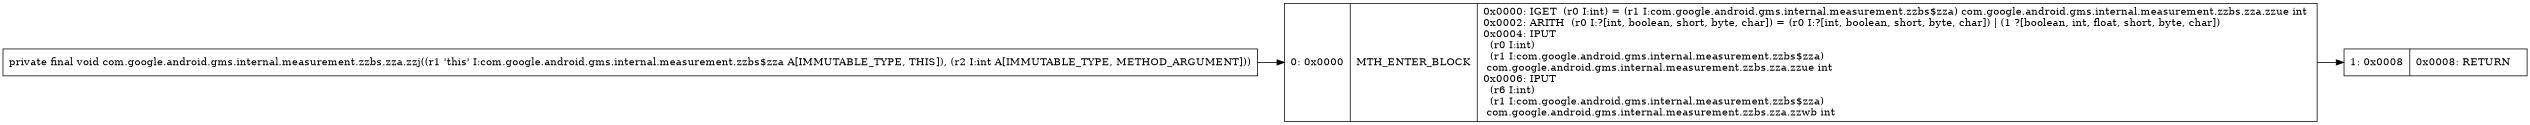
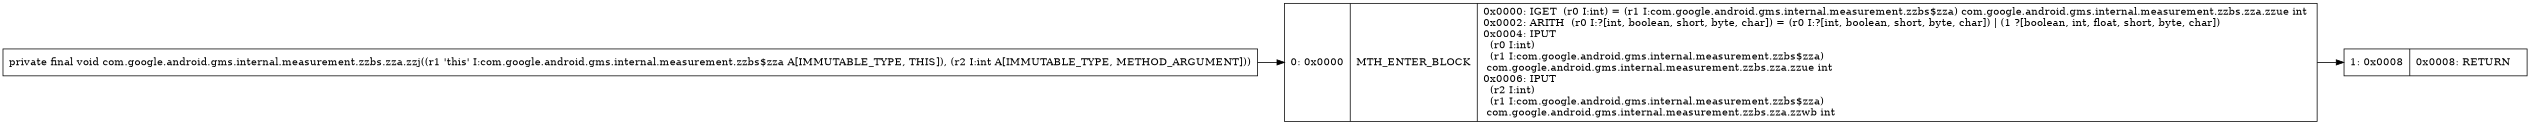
node "0: 0x0000": text "(r6 I:int)" -> "(r2 I:int)"
